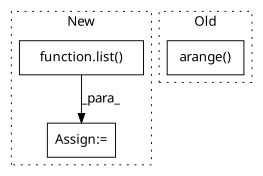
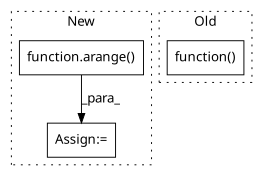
node "function.list()": label "function.list()" -> "function.arange()"
node "arange()": label "arange()" -> "function()"
